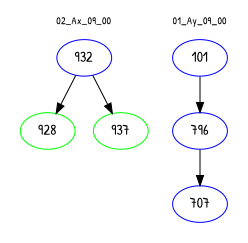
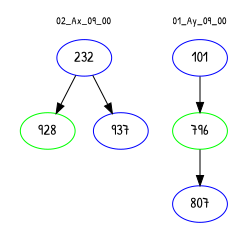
node "932": label "932" -> "232"
node "937": color green -> blue
node "796": color blue -> green
node "707": label "707" -> "807"
